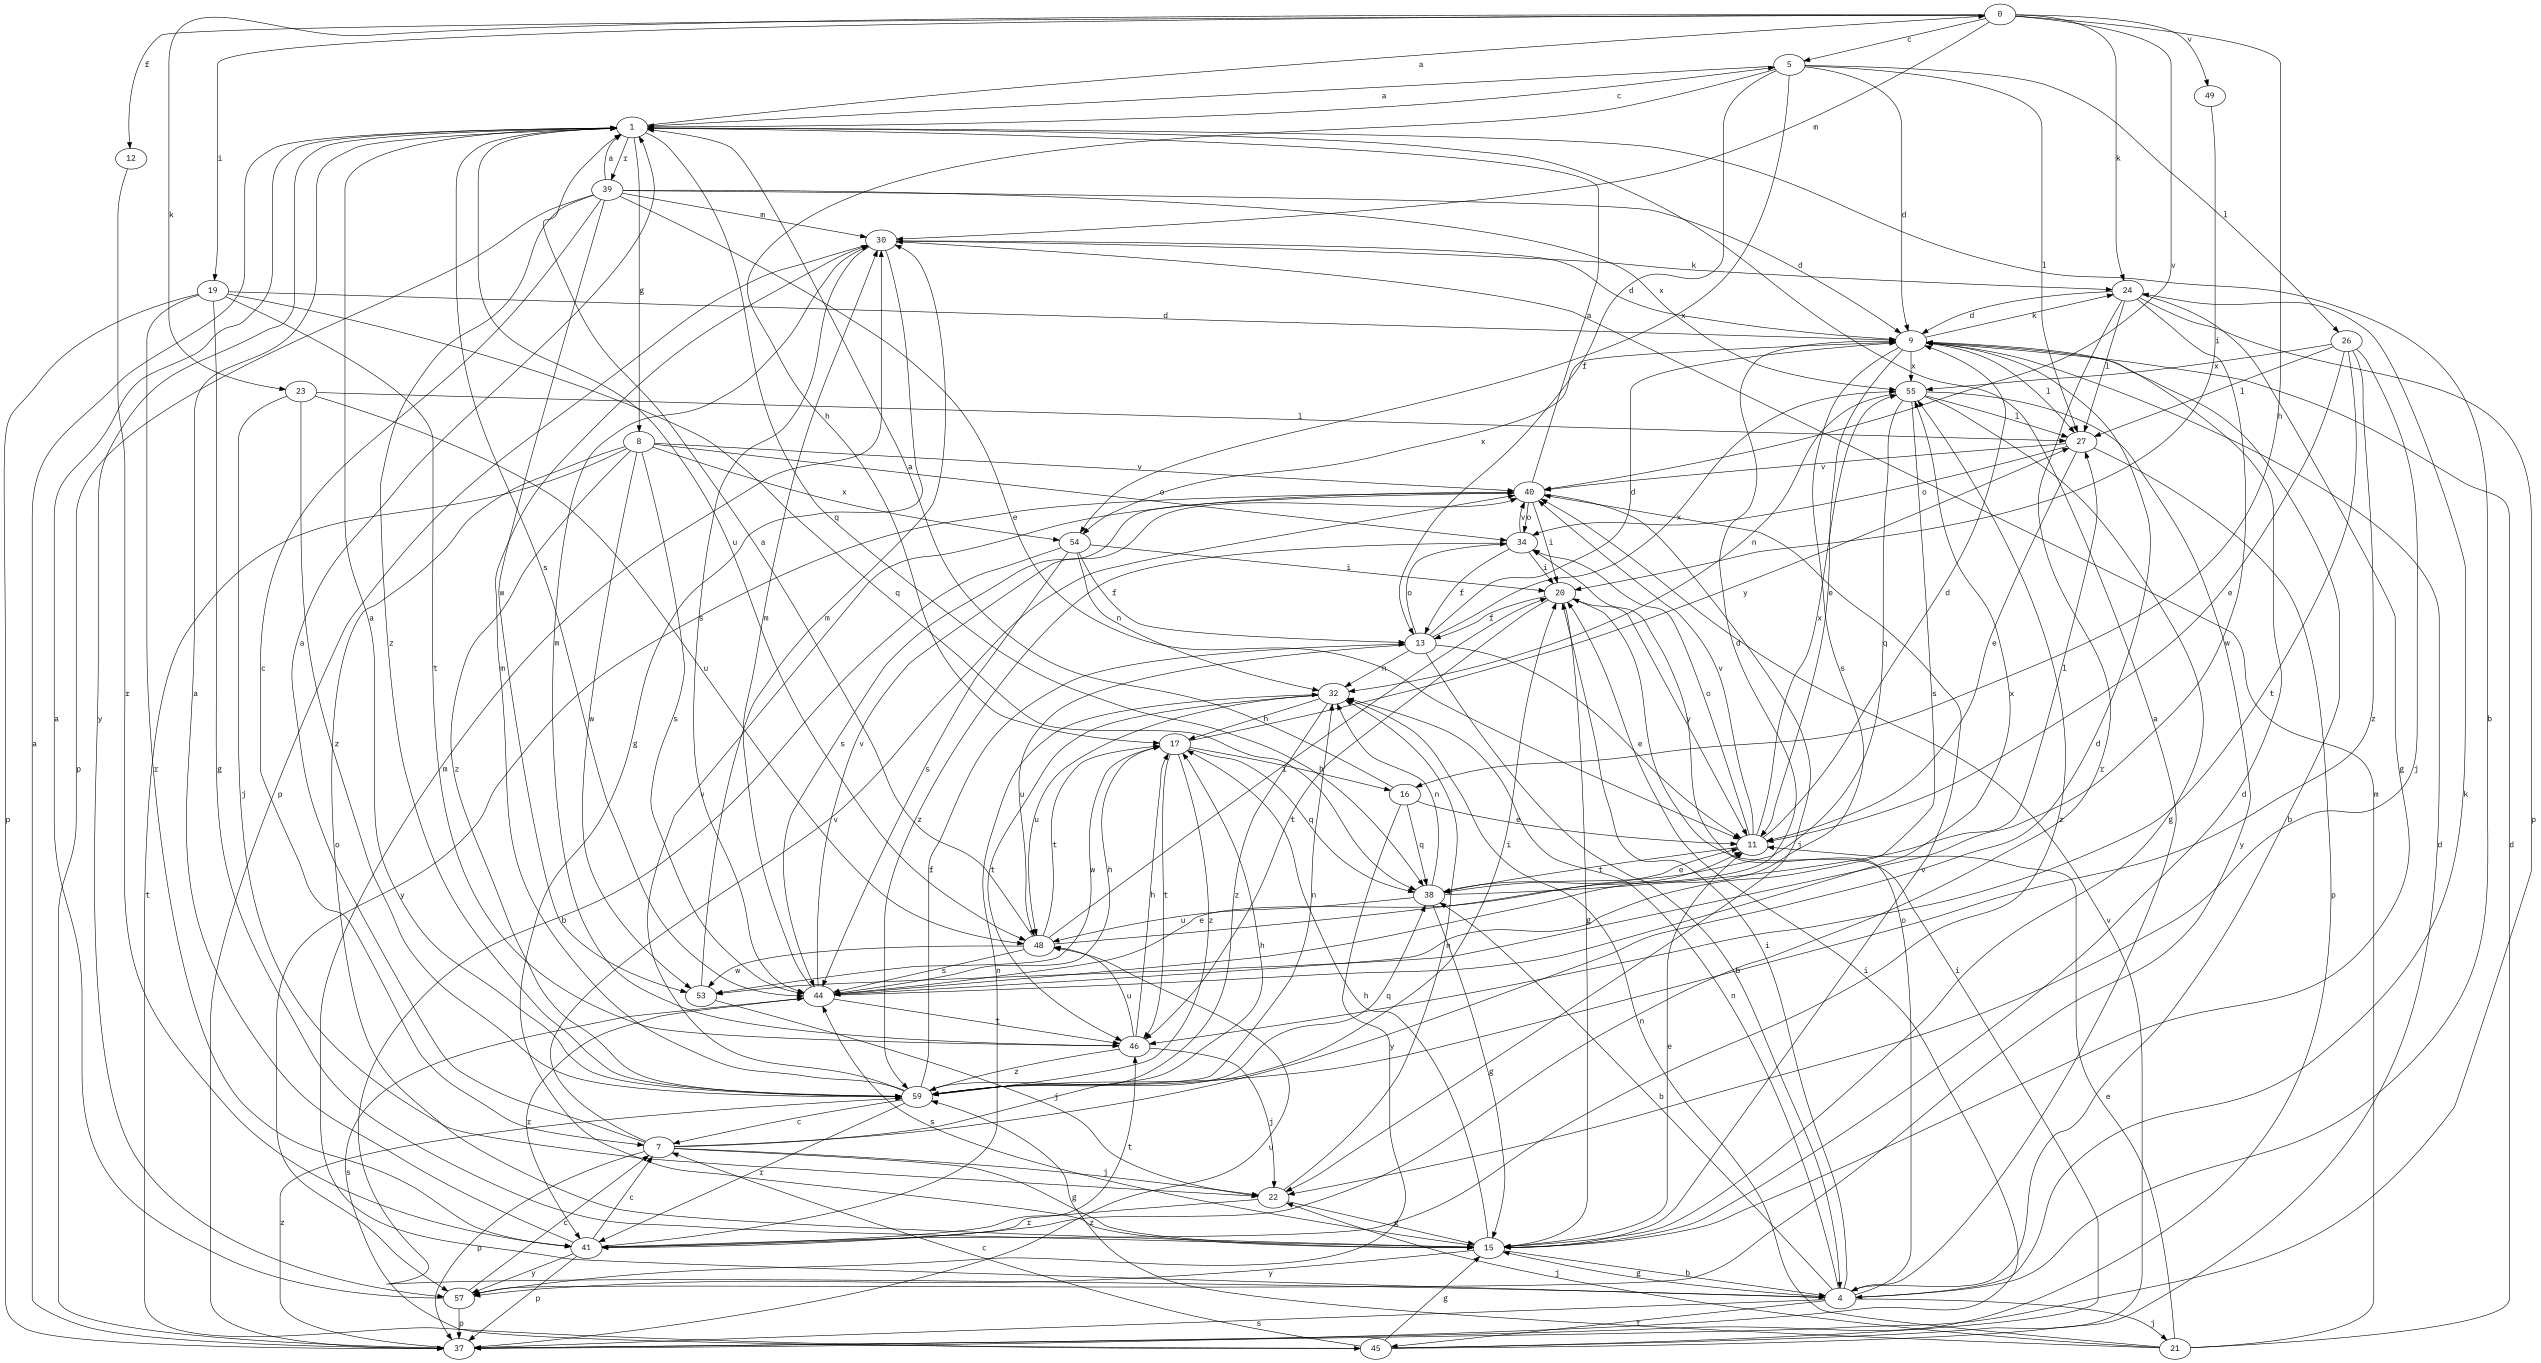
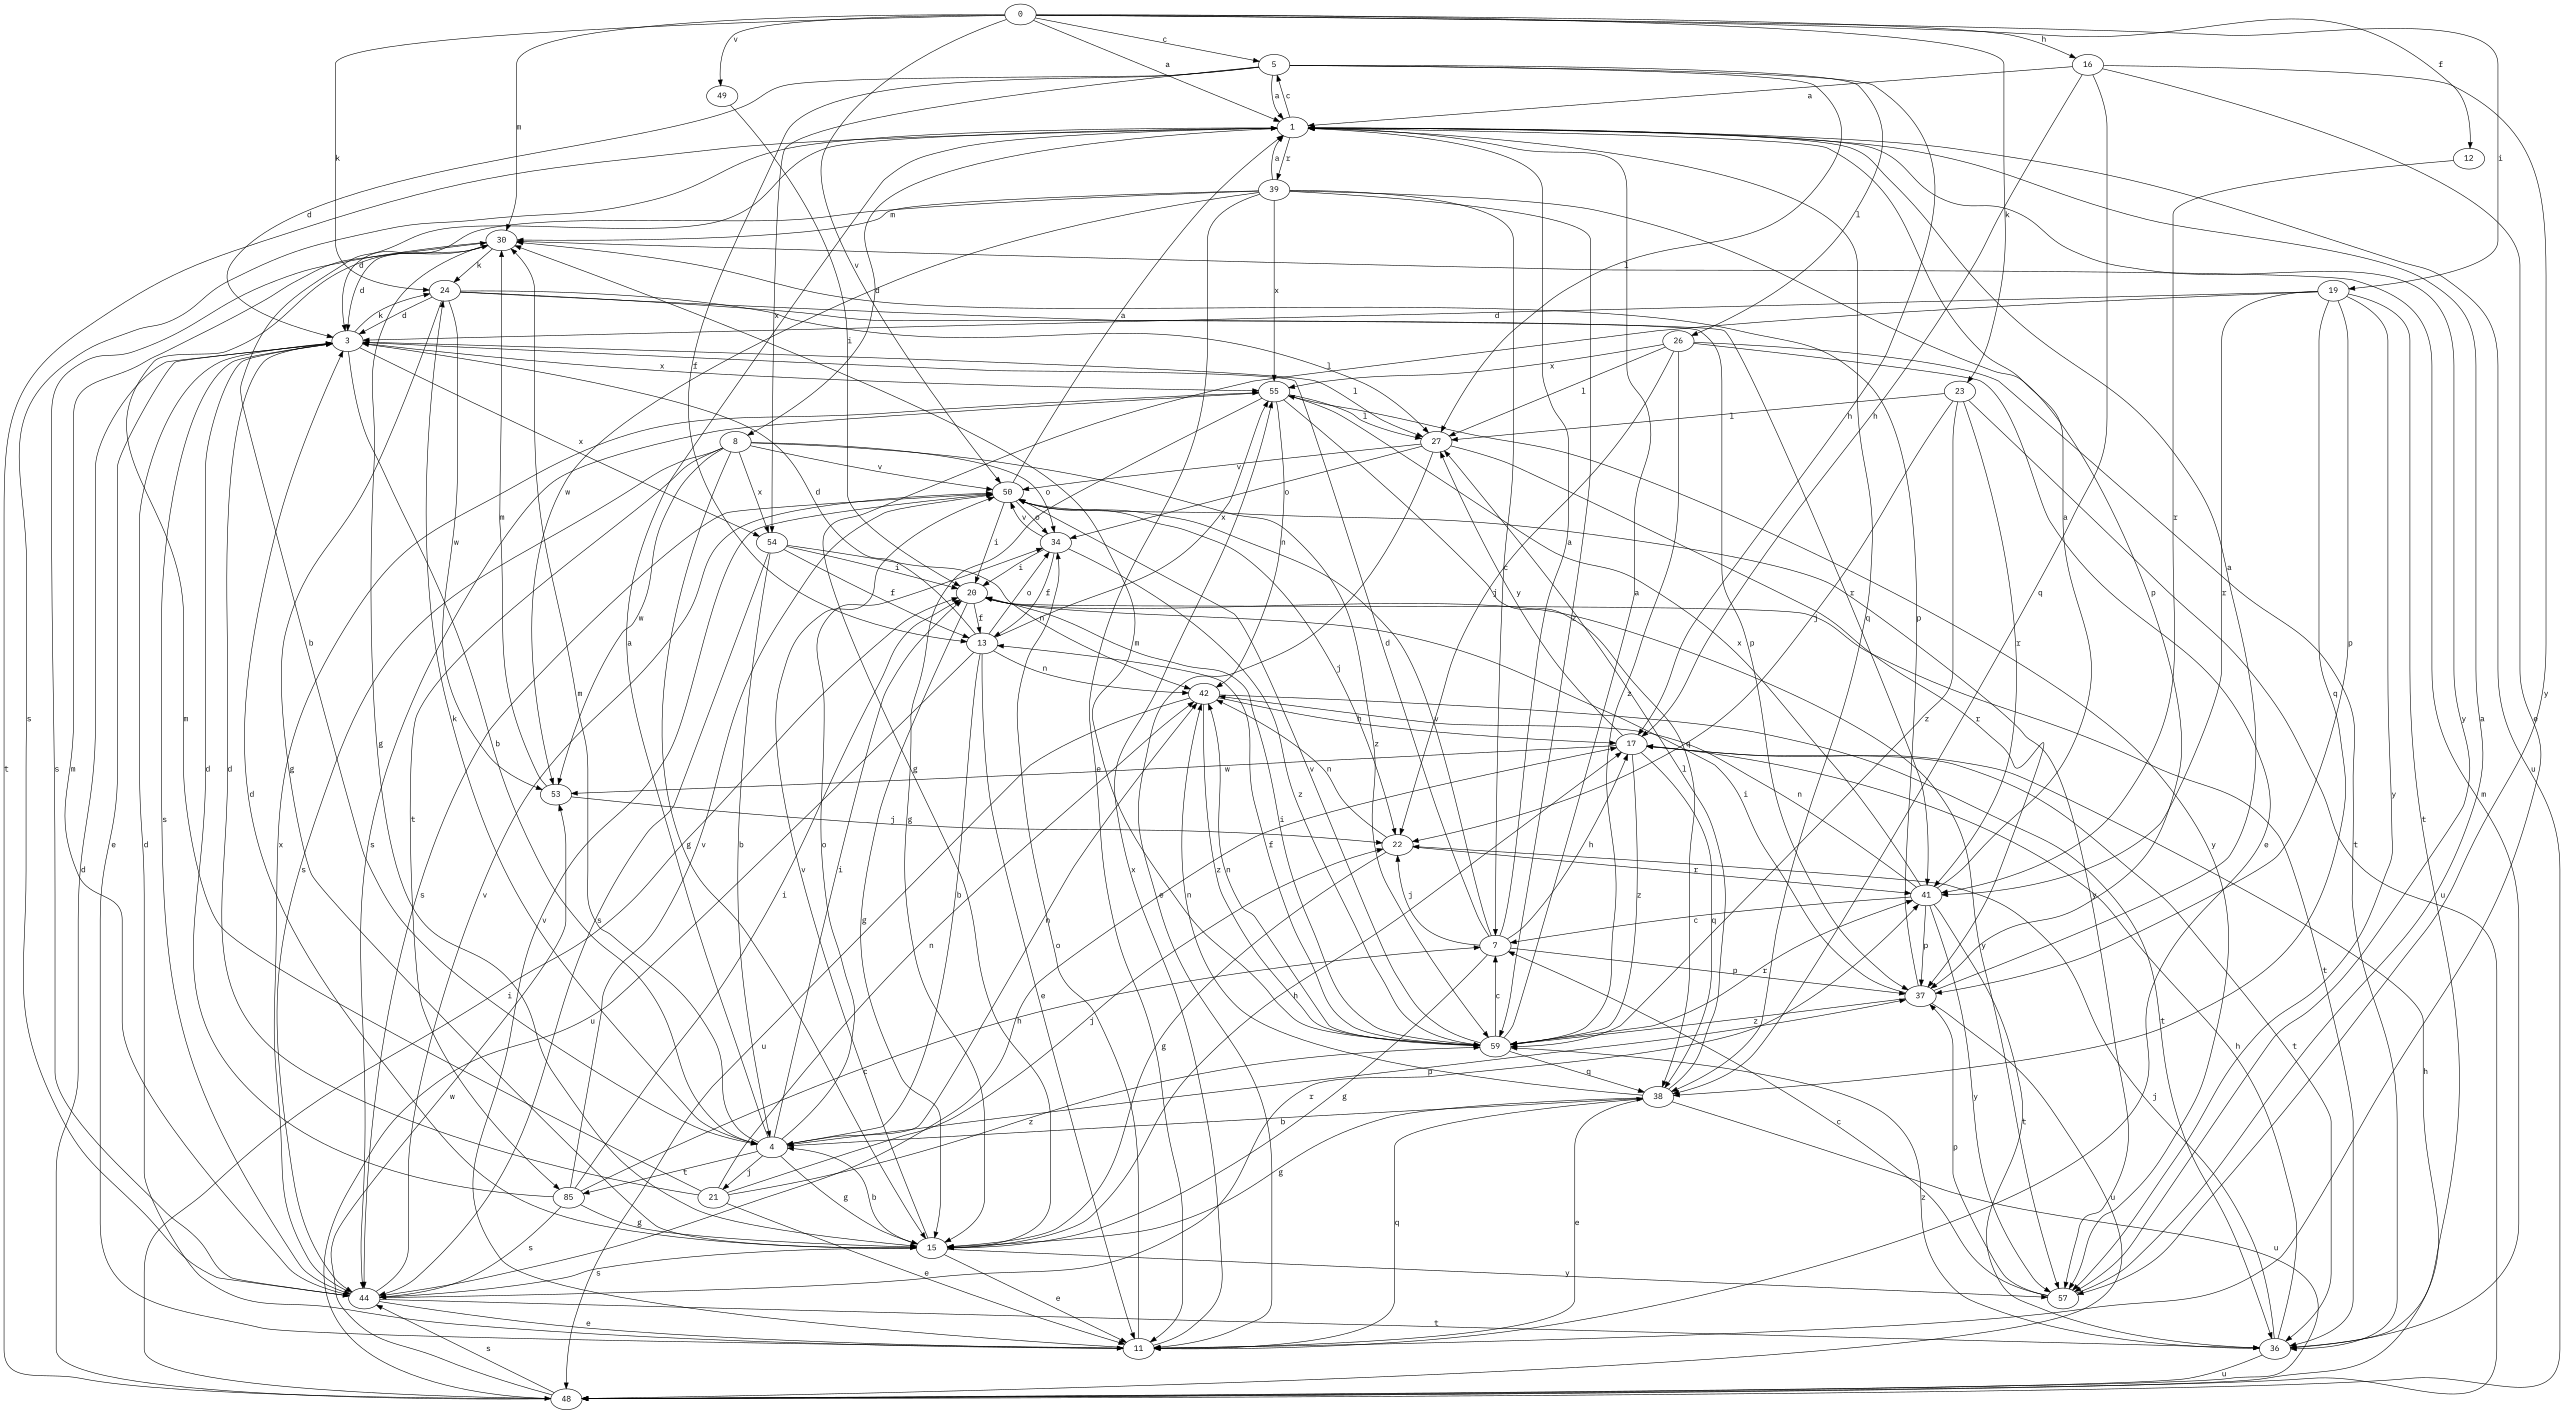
edge "1" -> "0": reversed
edge "1" -> "8": label "g" -> "d"
node "9": label "9" -> "3"
node "40": label "40" -> "50"
edge "48" -> "1": label "a" -> "t"
edge "23" -> "41": added, label "r"
node "32": label "32" -> "42"
edge "20" -> "11": now "20" -> "57"
edge "30" -> "37": reversed
edge "17" -> "16": reversed
edge "41" -> "55": label "z" -> "x"
edge "19" -> "57": added, label "y"
edge "8" -> "15": label "o" -> "g"
edge "48" -> "17": label "t" -> "h"
edge "11" -> "38": label "t" -> "q"
edge "27" -> "37": label "p" -> "r"
node "46": label "46" -> "36"
edge "4" -> "38": reversed
edge "4" -> "37": label "s" -> "p"
node "45": label "45" -> "85"
